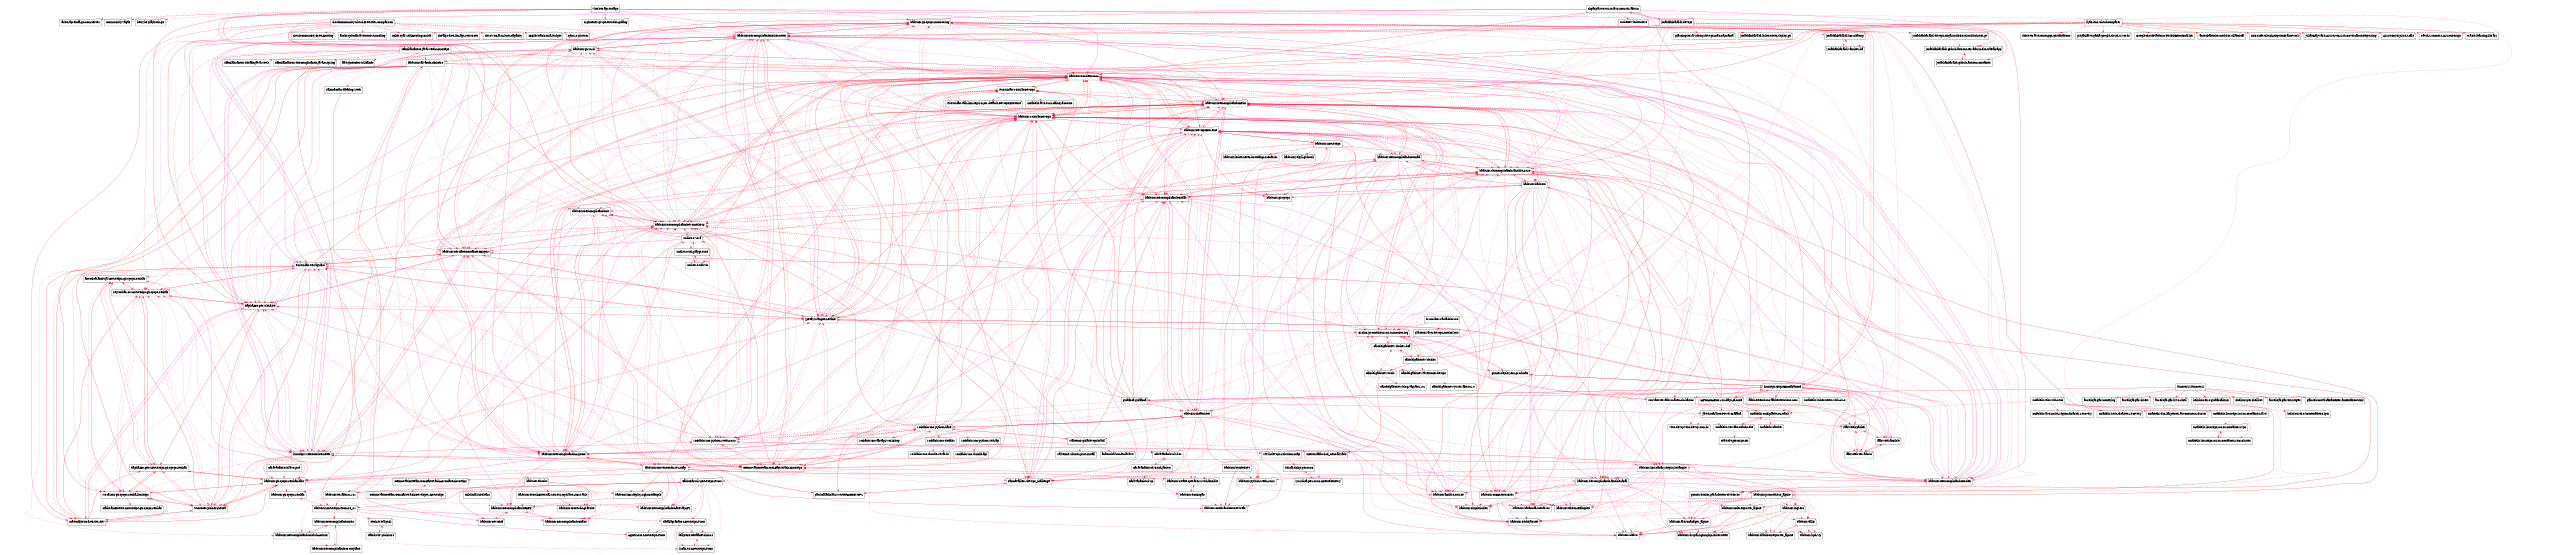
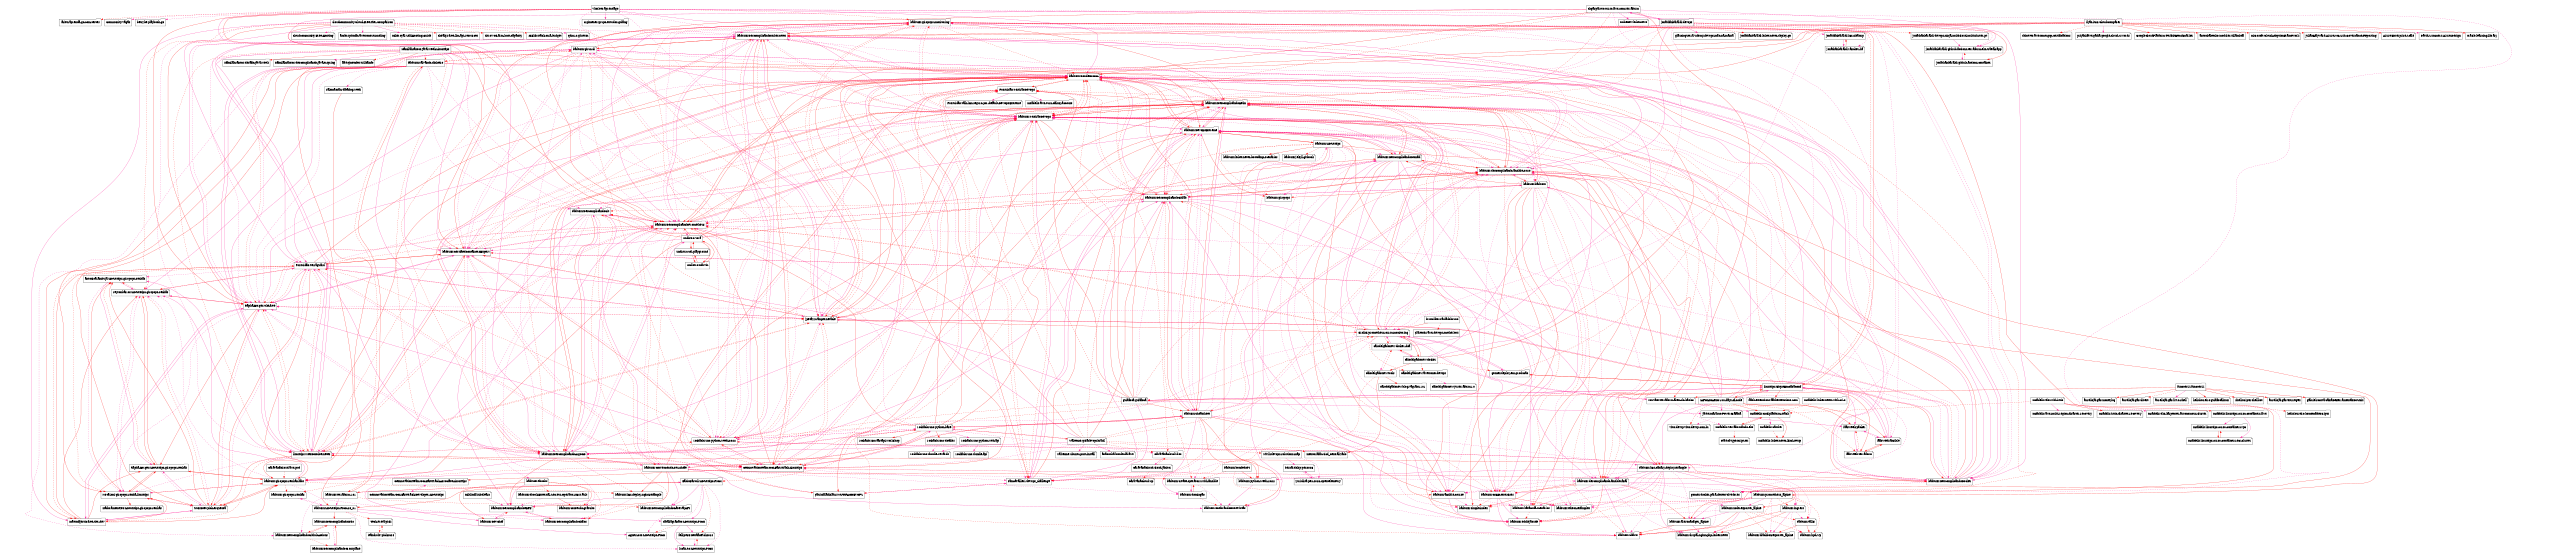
edge "cirolini/prometheus-curso-monitoring" -> "badtuxx/descomplicando-ansible-2020": removed
node "msfidelis/kubernetes-kind-setup": added
node "badtuxx/convencendo-seu-map": label "badtuxx/convencendo-seu-map" -> "badtuxx/convencendo-seu-chefe"
edge "badtuxx/bondedoPI" -> "badtuxx/QuebrandoEntrevistas": now "badtuxx/cheatsheet" -> "badtuxx/QuebrandoEntrevistas"
